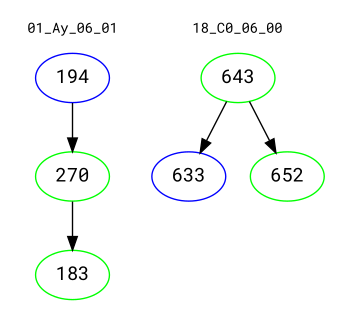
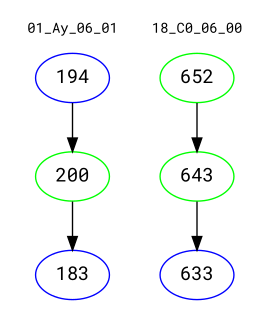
edge "643" -> "652": reversed
node "270": label "270" -> "200"
node "183": color green -> blue
